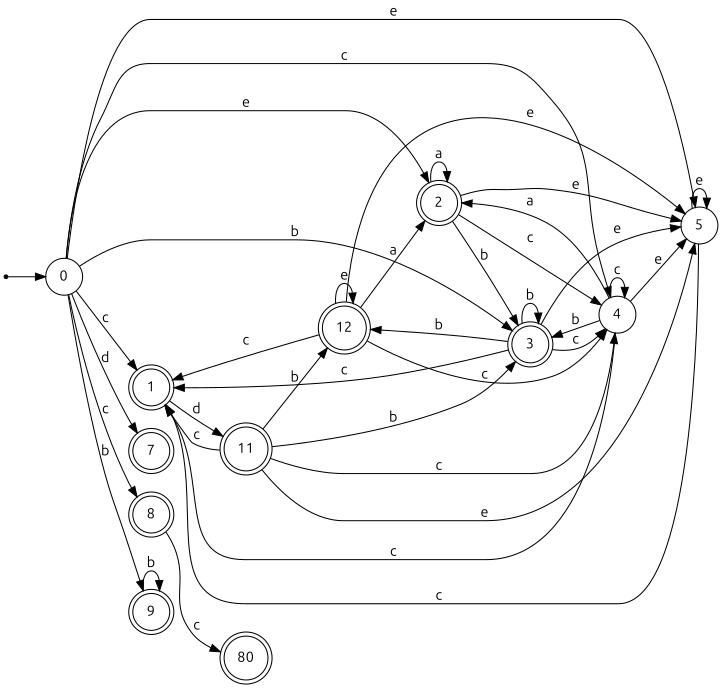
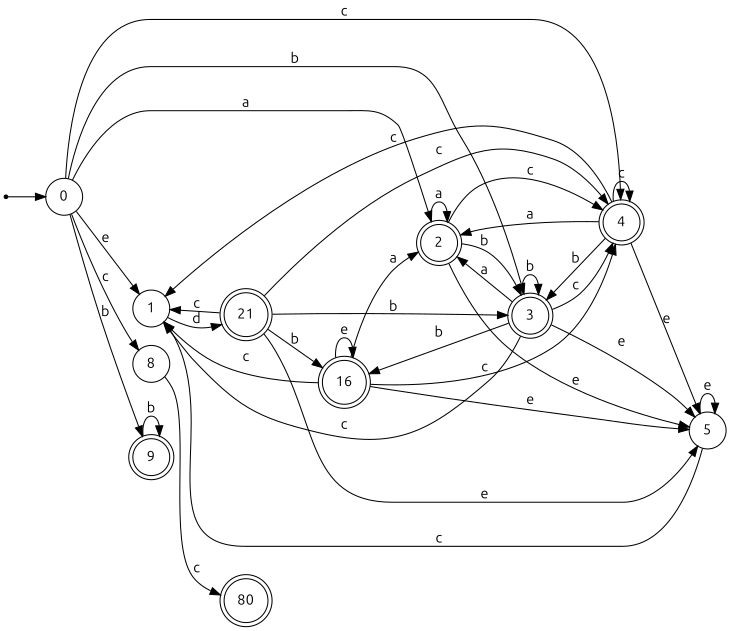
edge "0" -> "5": removed, label "e"
edge "0" -> "2": label "e" -> "a"
edge "3" -> "2": added, label "a"
node "4": shape circle -> doublecircle
edge "0" -> "1": label "c" -> "e"
node "12": label "12" -> "16"
node "1": shape doublecircle -> circle
node "11": label "11" -> "21"
node "7": removed
node "8": shape doublecircle -> circle
